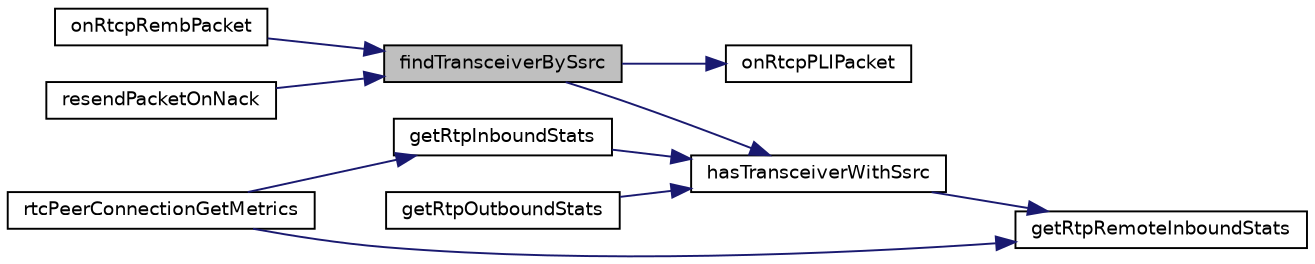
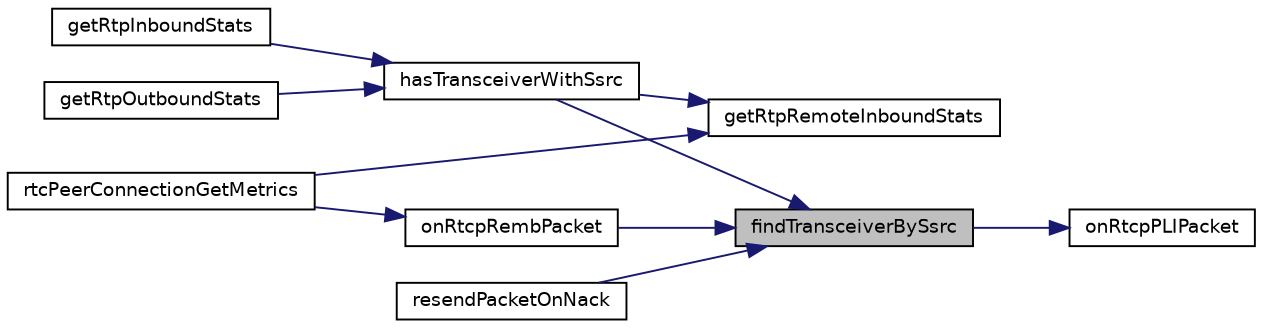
edge "findTransceiverBySsrc" -> "hasTransceiverWithSsrc": reversed
edge "rtcPeerConnectionGetMetrics" -> "getRtpInboundStats": now "rtcPeerConnectionGetMetrics" -> "onRtcpRembPacket"
